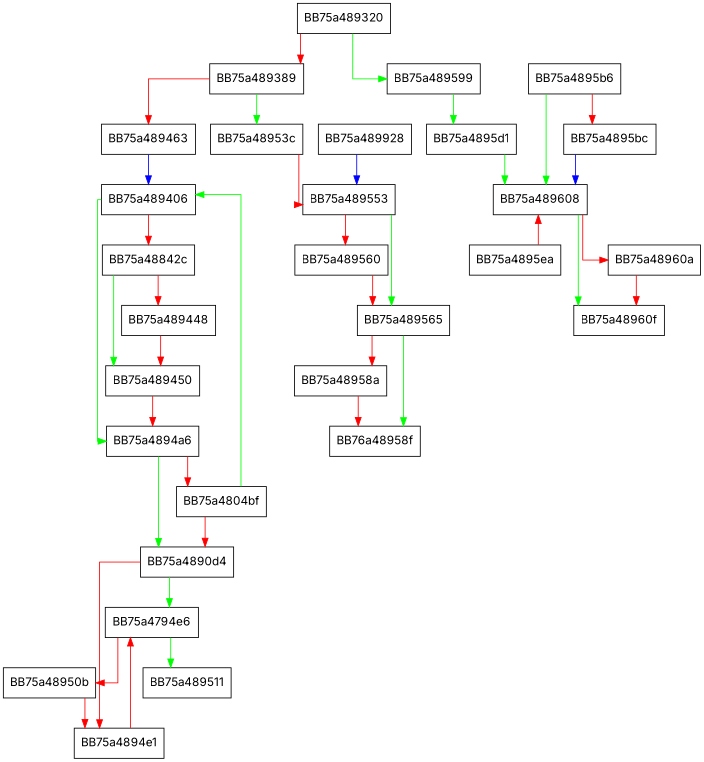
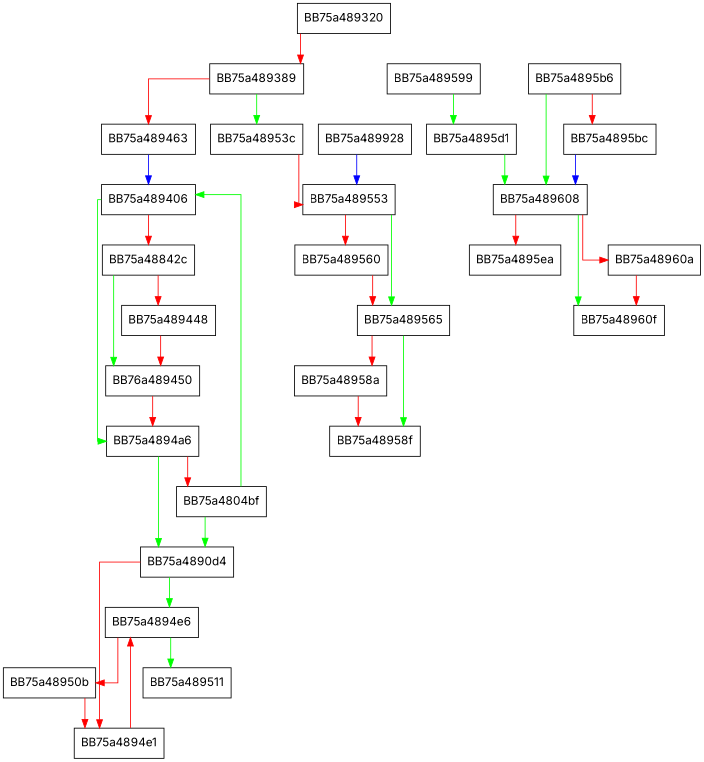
edge "BB75a489320" -> "BB75a489599": removed
edge "BB75a4895ea" -> "BB75a489608": reversed
node "BB75a489450": label "BB75a489450" -> "BB76a489450"
node "BB76a48958f": label "BB76a48958f" -> "BB75a48958f"
edge "BB75a4804bf" -> "BB75a4890d4": color red -> green
node "BB75a4794e6": label "BB75a4794e6" -> "BB75a4894e6"
